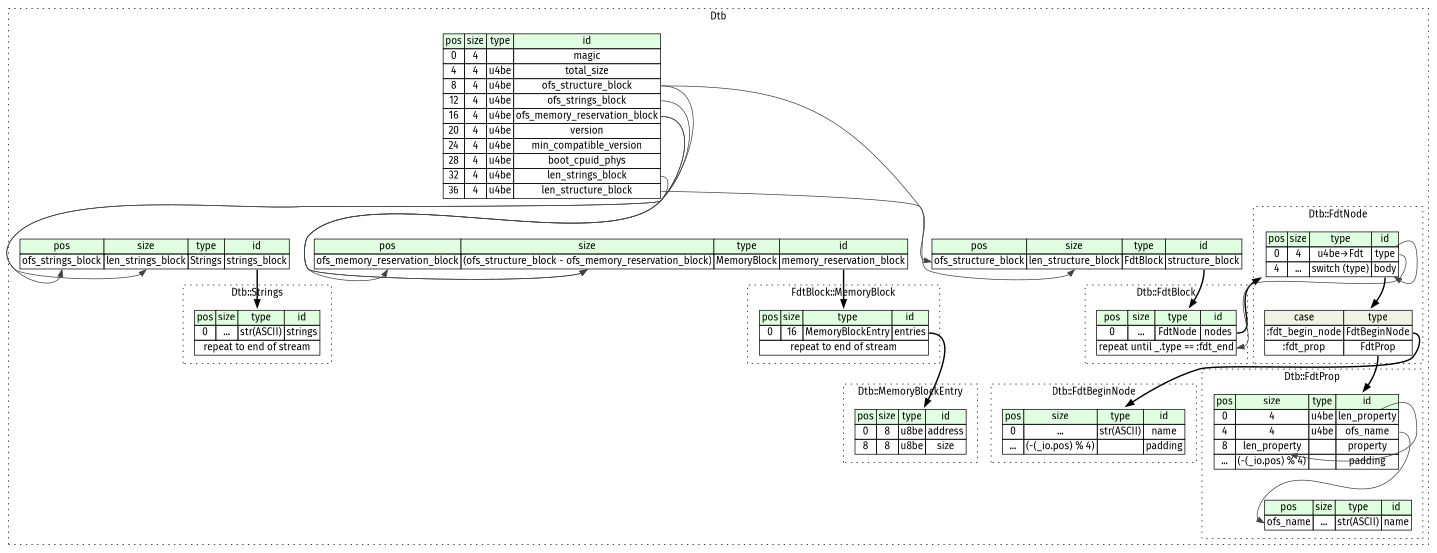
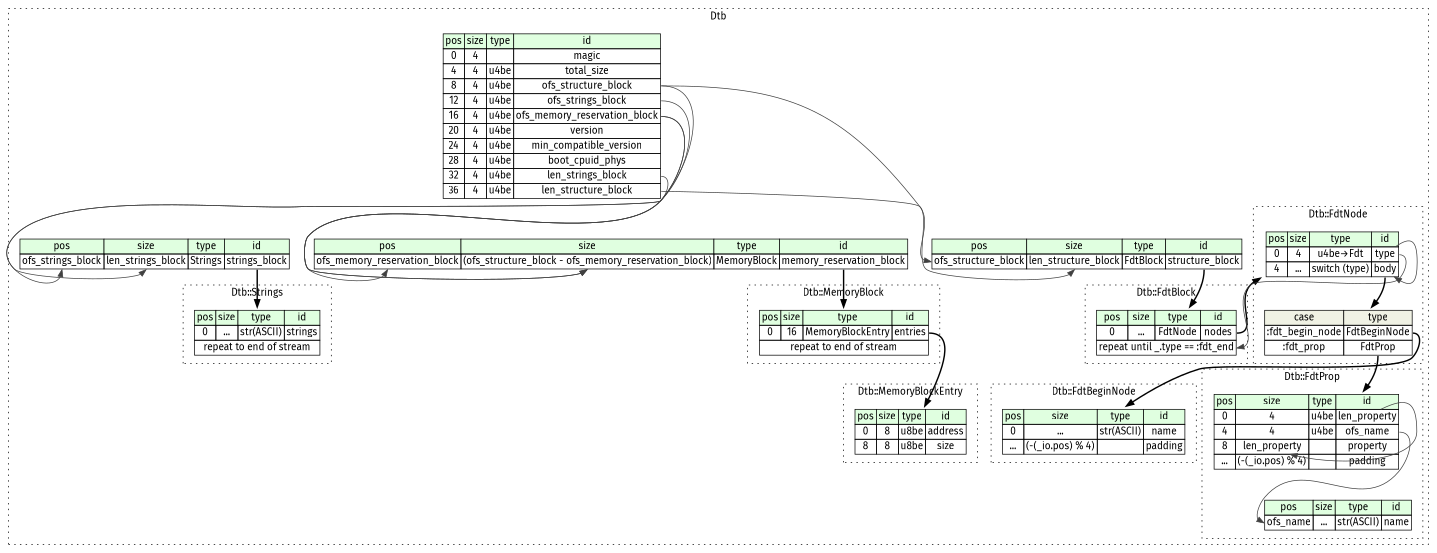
cluster "FdtBlock::MemoryBlock": label "FdtBlock::MemoryBlock" -> "Dtb::MemoryBlock"
